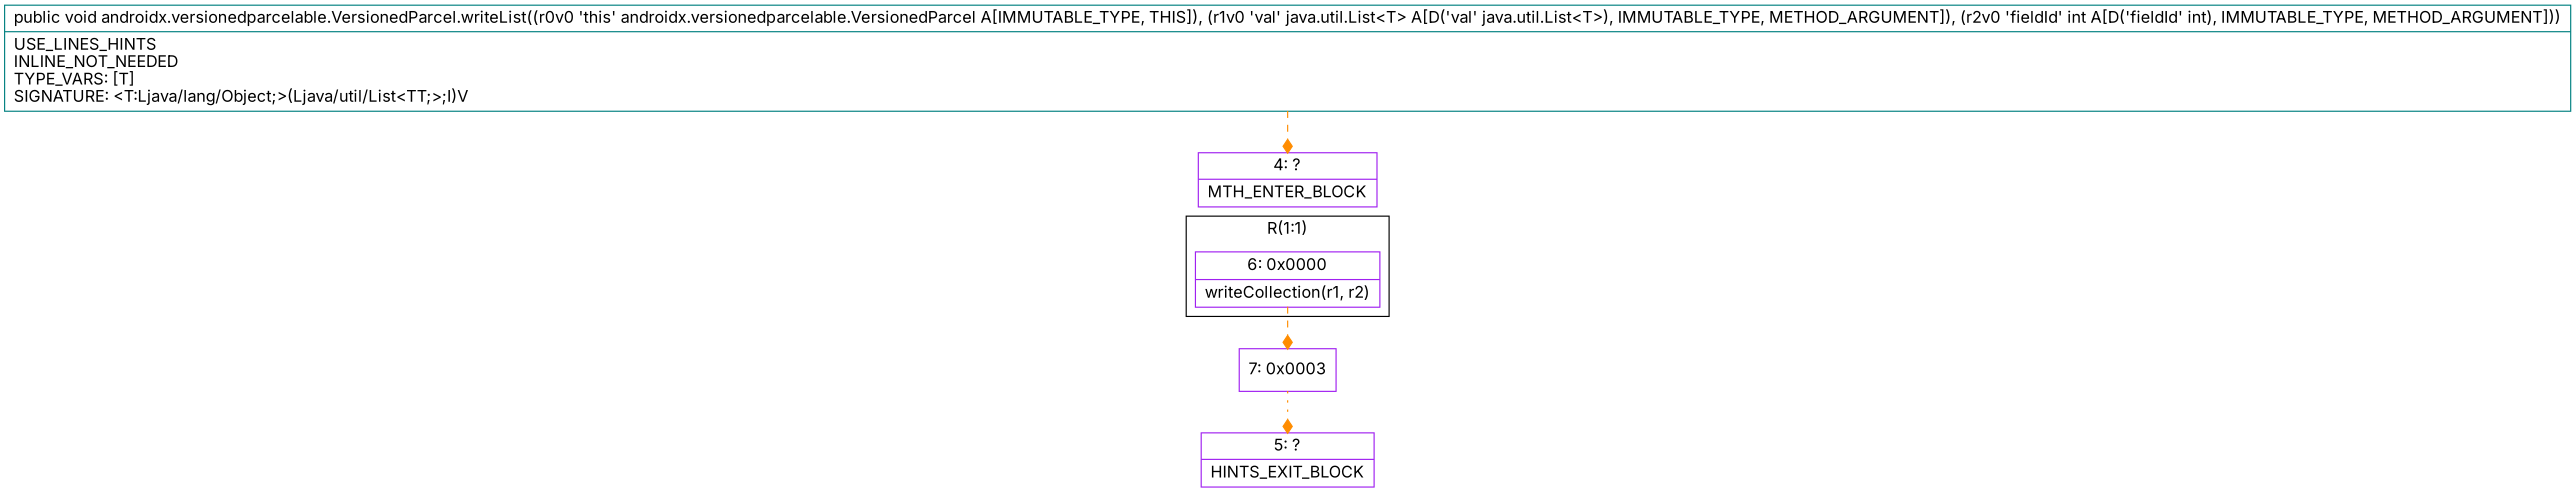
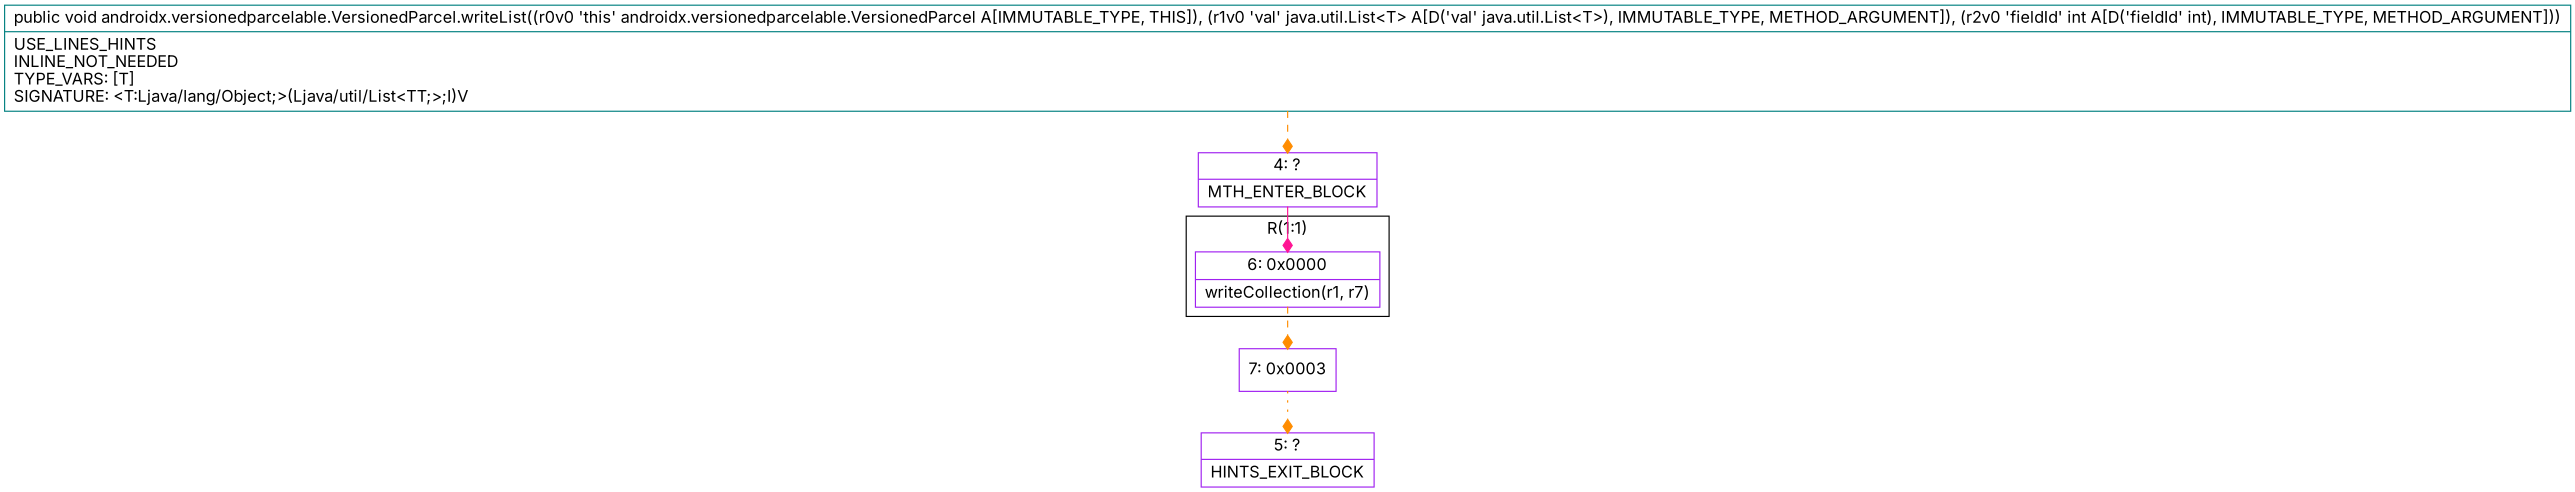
edge "4: ?" -> "6: 0x0000": added
node "6: 0x0000": text "writeCollection(r1, r2)" -> "writeCollection(r1, r7)"
